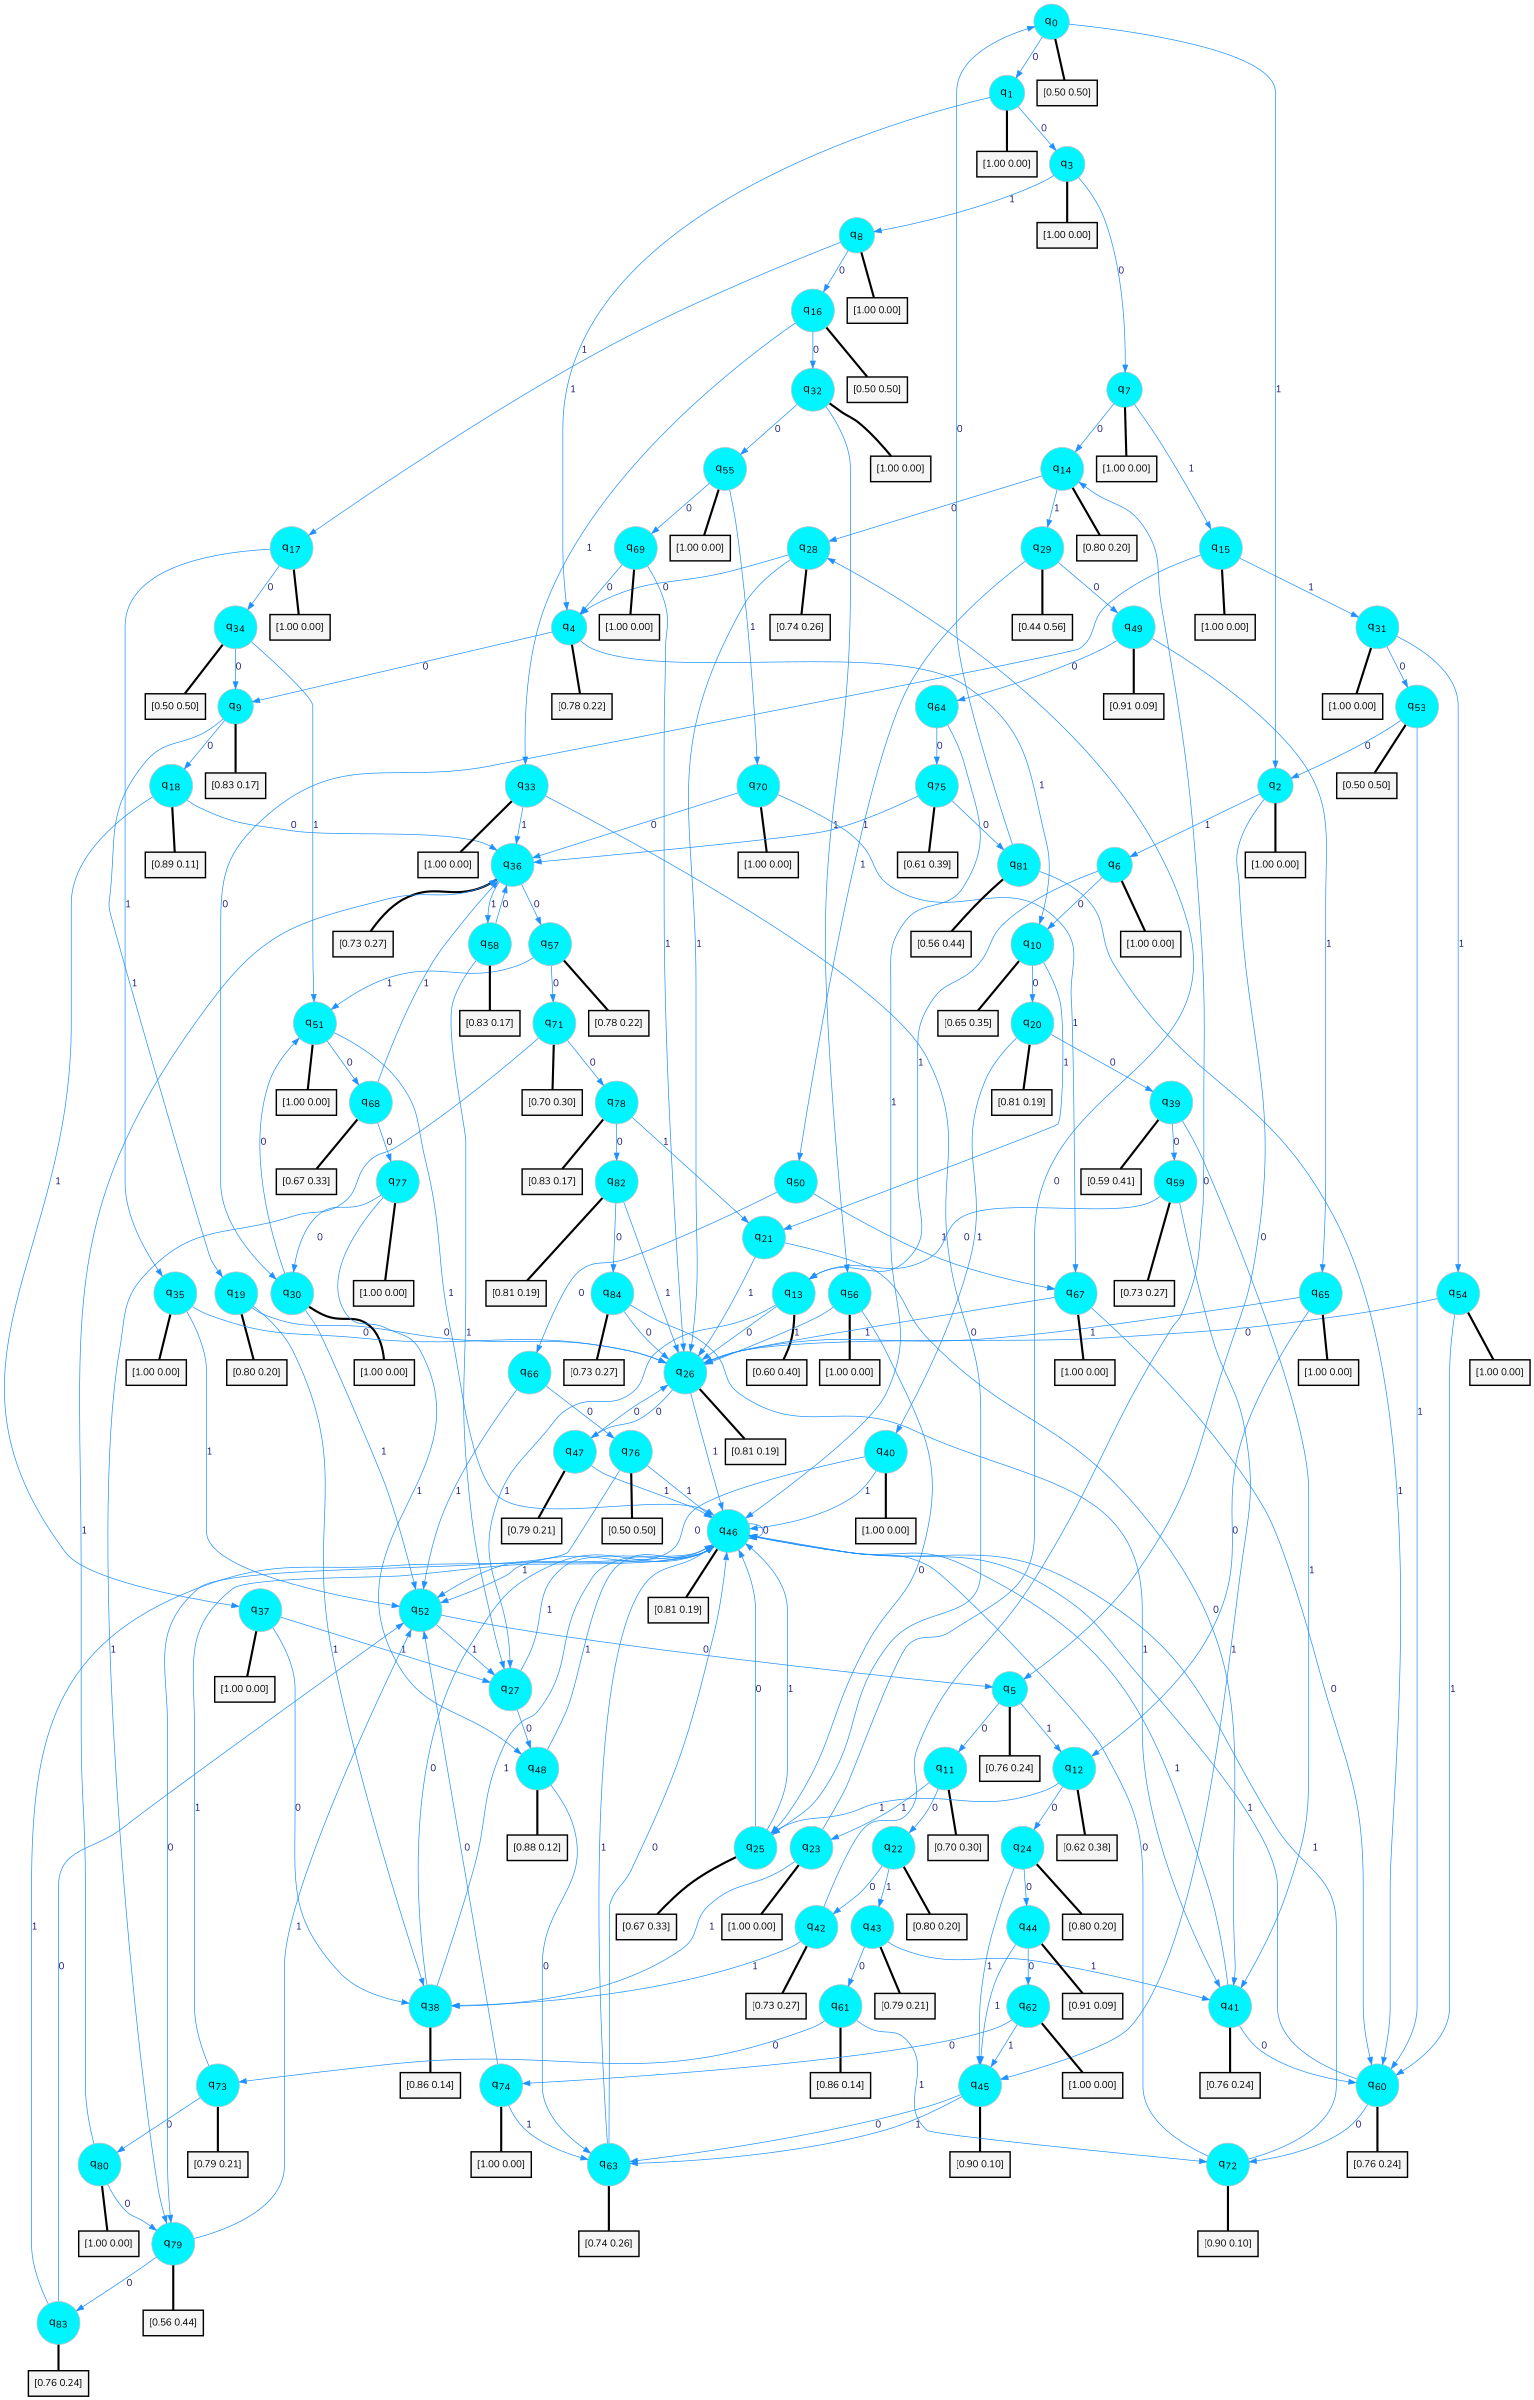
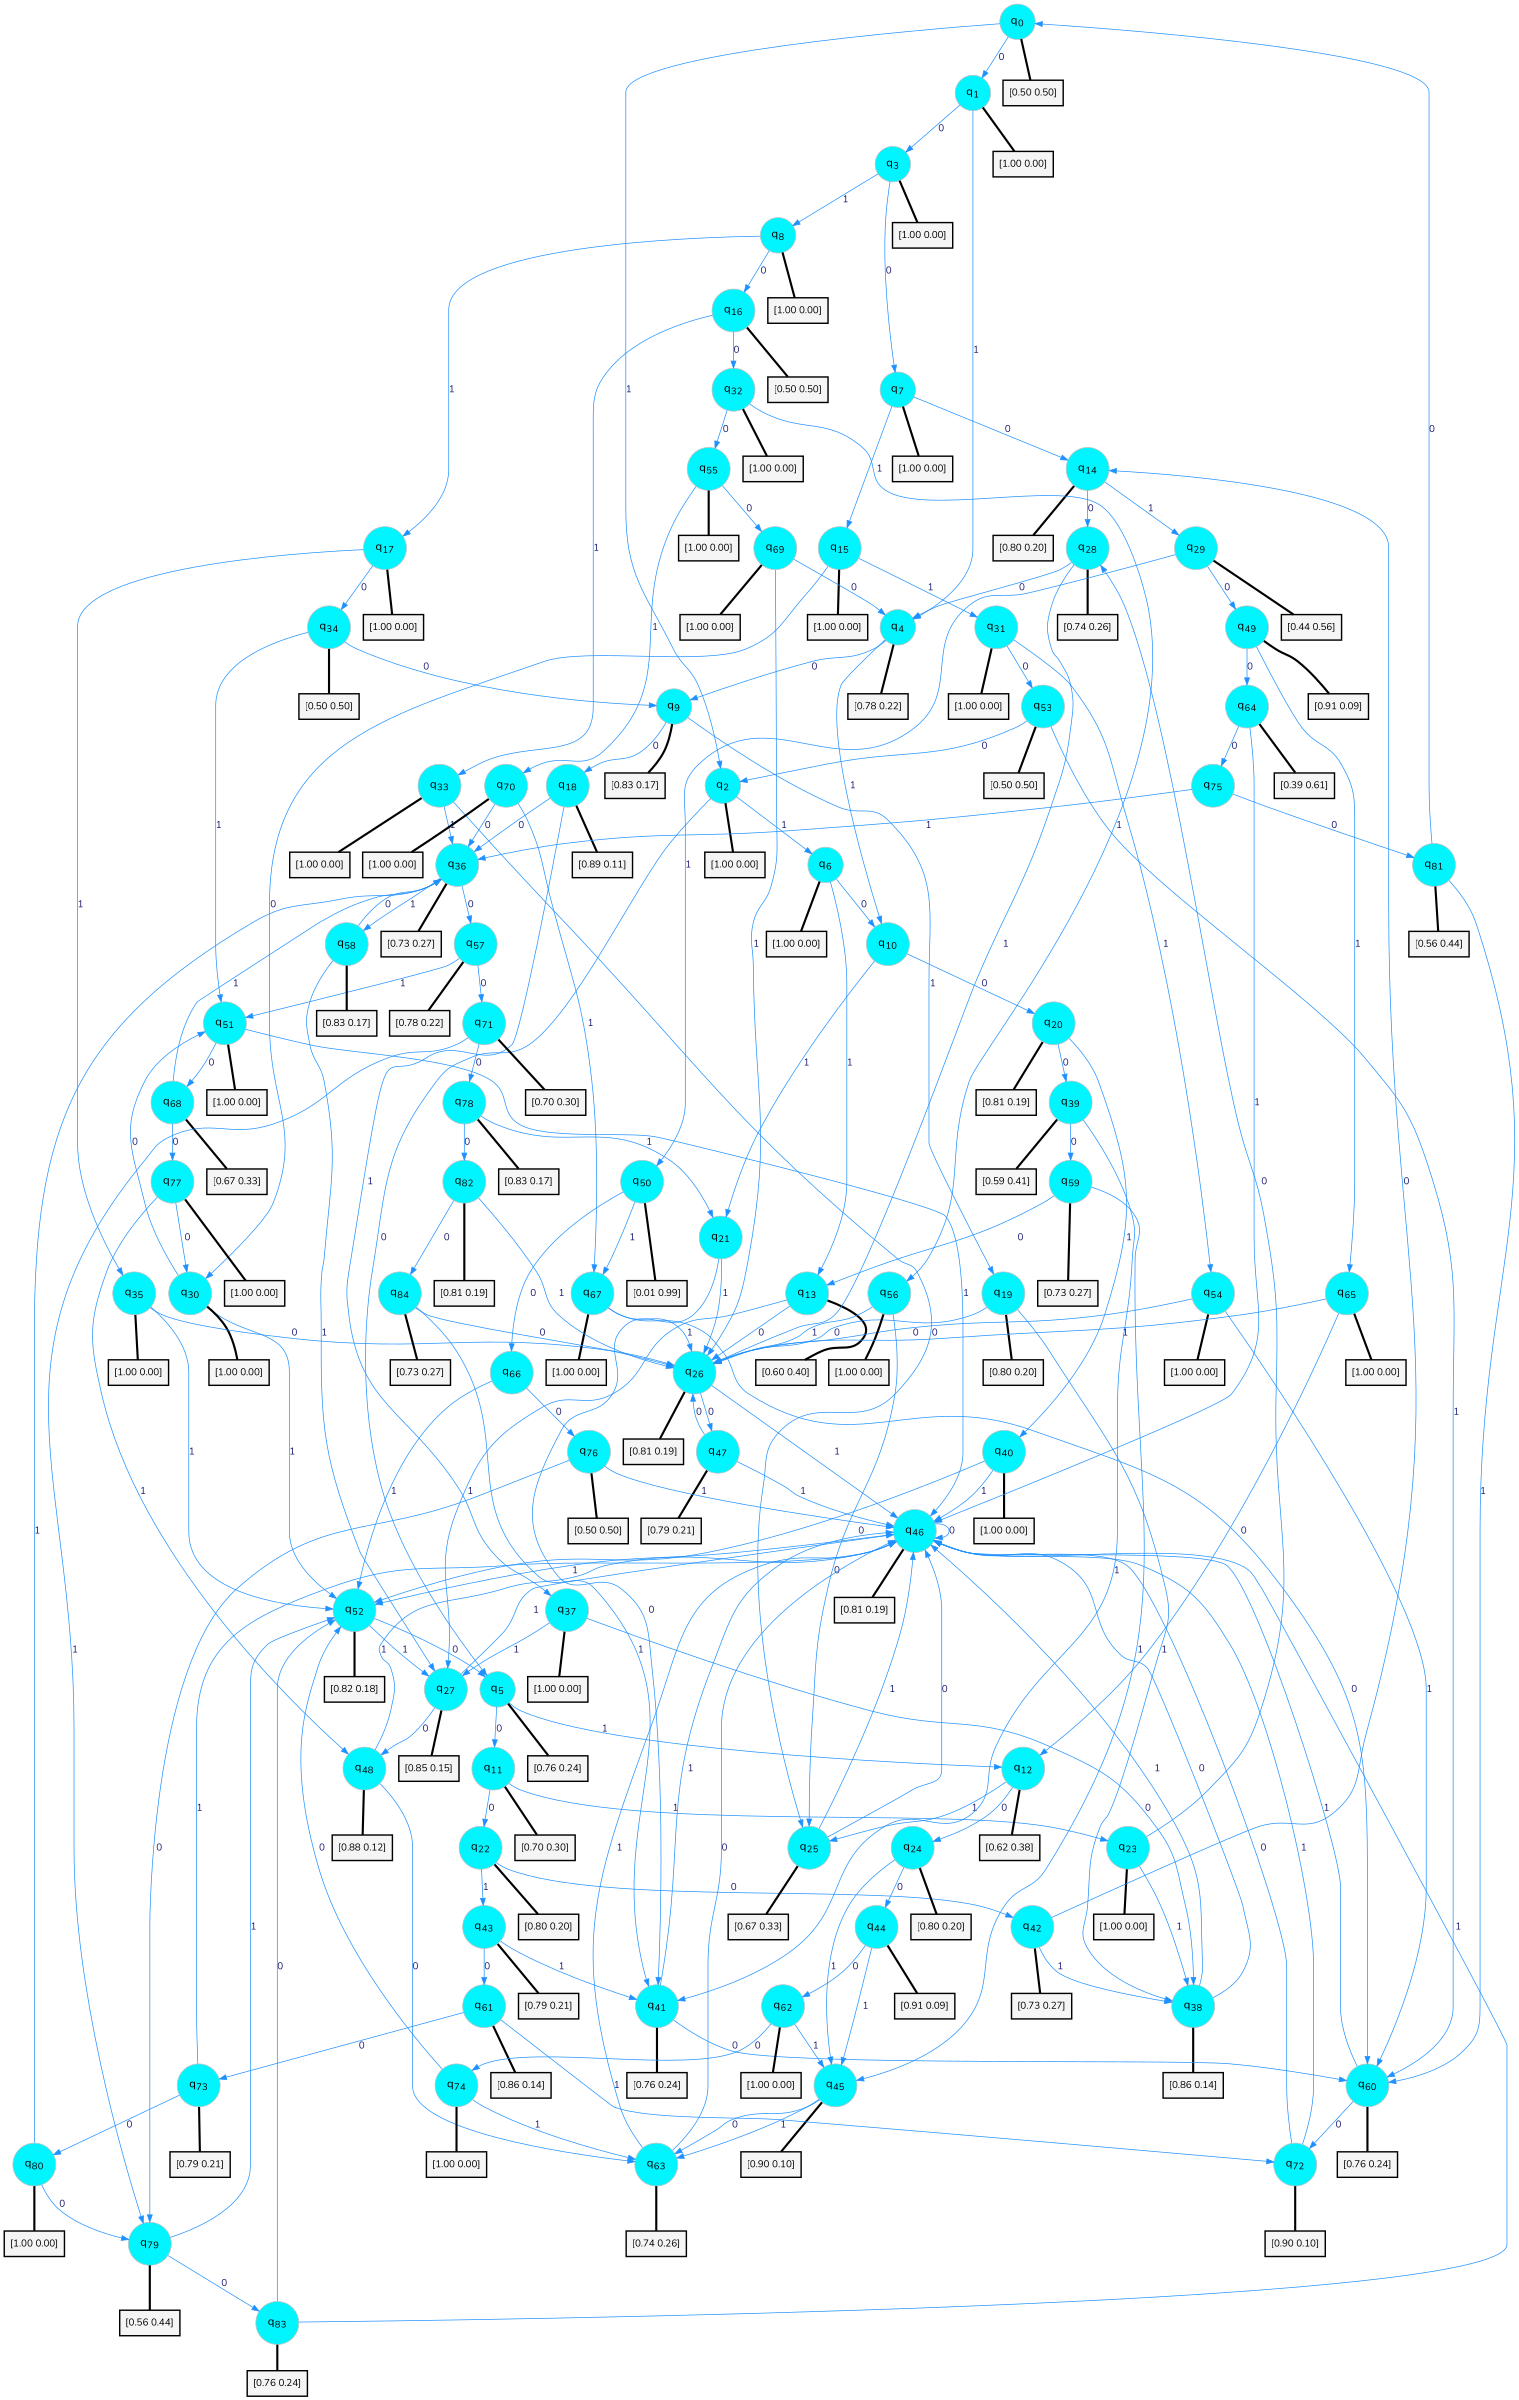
node "[0.39 0.61]": added
node "[0.61 0.39]": removed
node "[0.65 0.35]": removed
node "[0.01 0.99]": added
node "[0.82 0.18]": added
node "[0.85 0.15]": added
